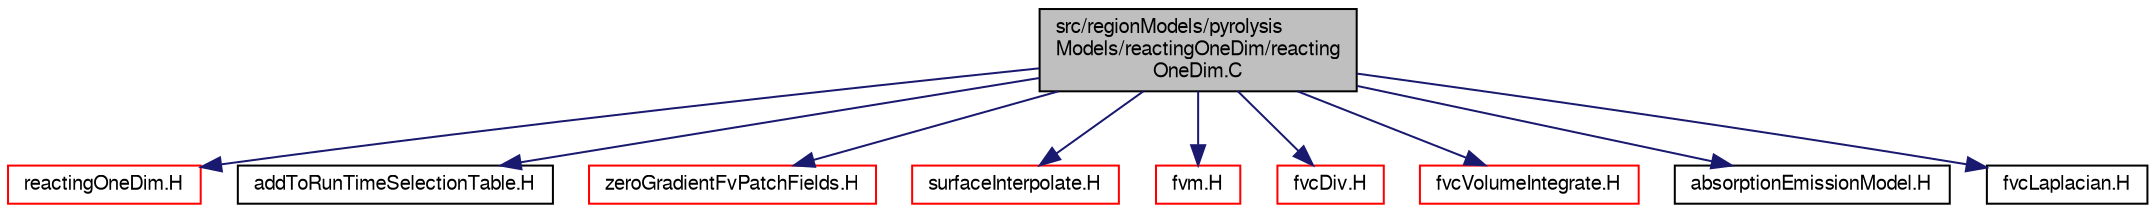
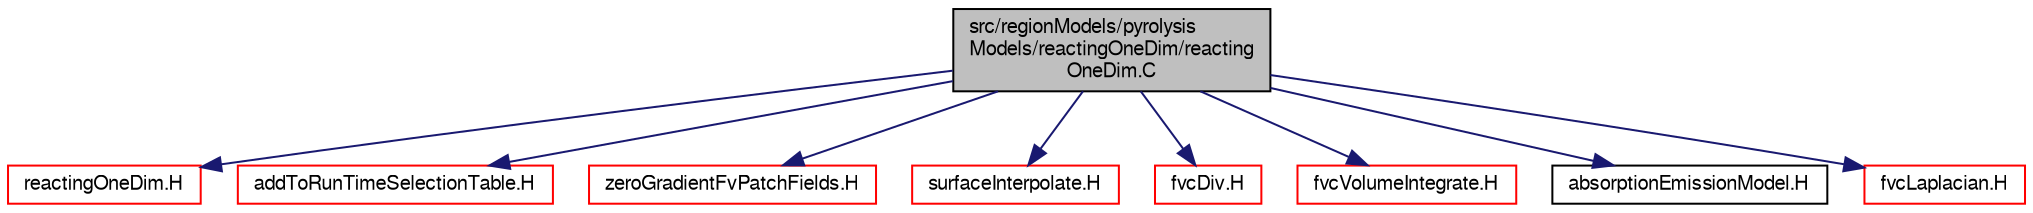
node "addToRunTimeSelectionTable.H": color black -> red
node "fvm.H": removed
node "fvcLaplacian.H": color black -> red
